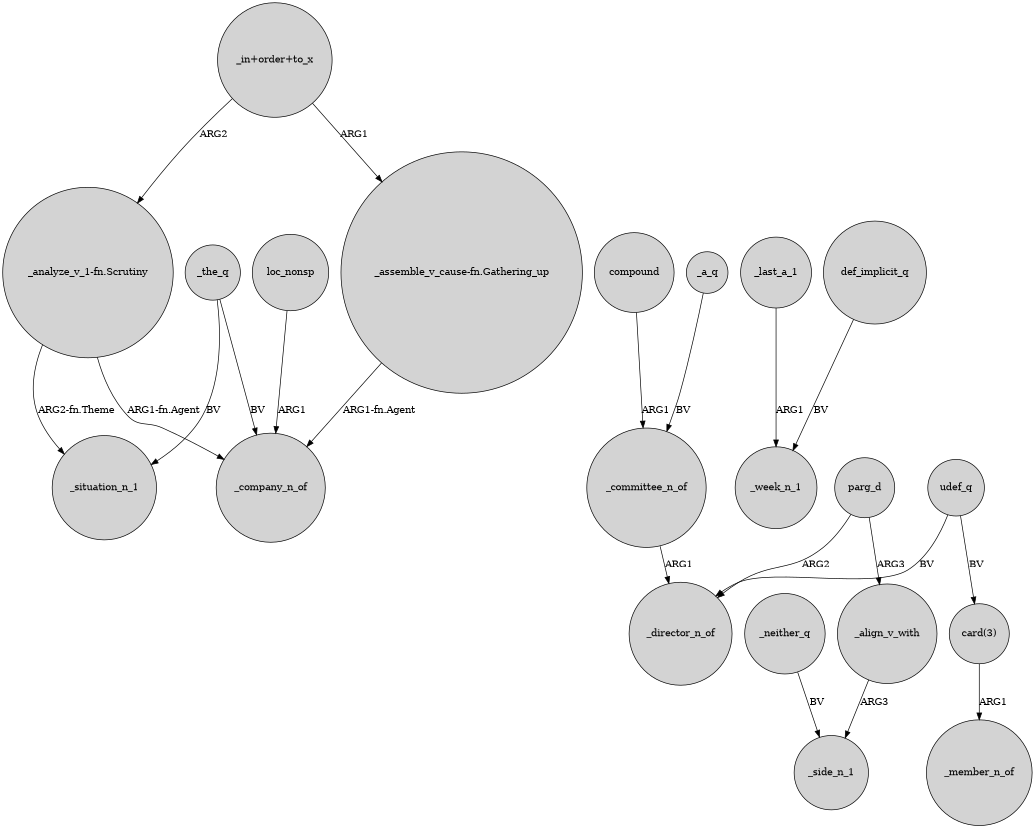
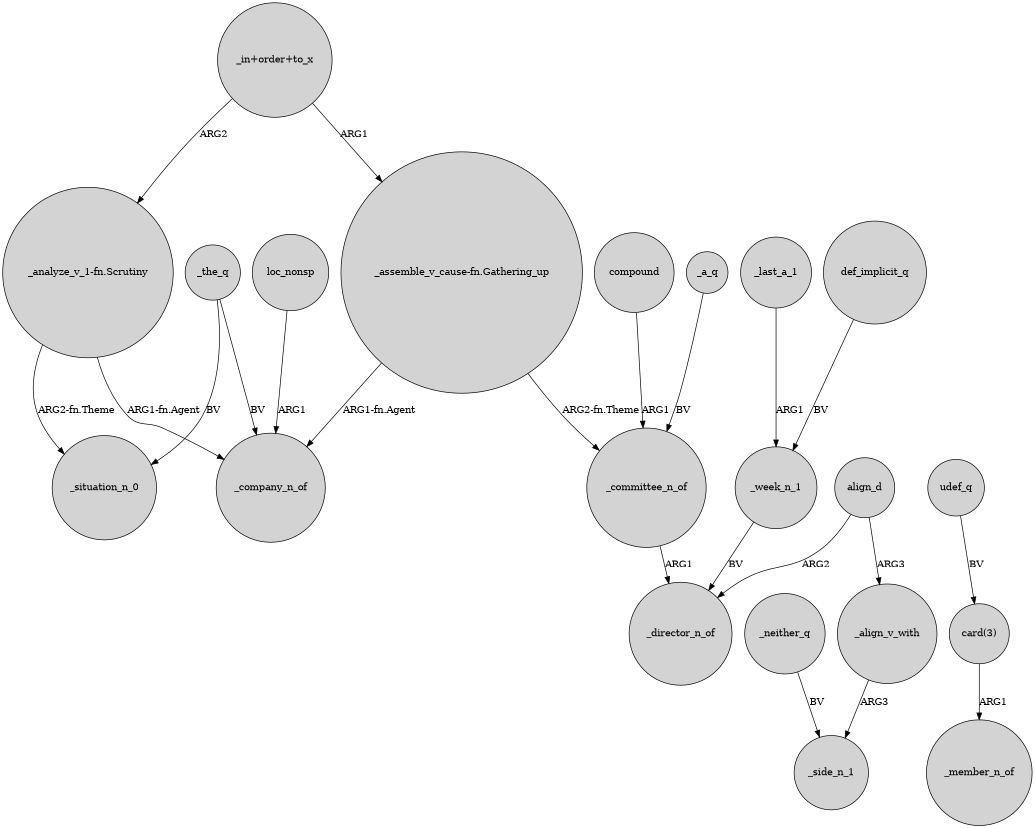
edge "_assemble_v_cause-fn.Gathering_up" -> "_committee_n_of": added, label "ARG2-fn.Theme"
node "_situation_n_1": label "_situation_n_1" -> "_situation_n_0"
node "parg_d": label "parg_d" -> "align_d"
edge "udef_q" -> "_director_n_of": now "_week_n_1" -> "_director_n_of"
